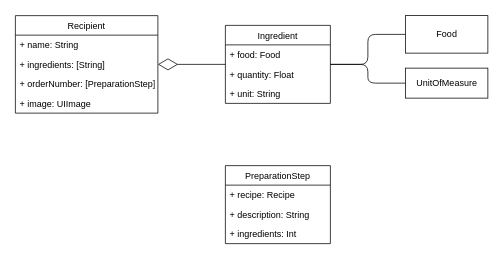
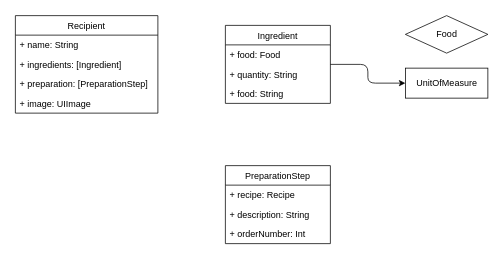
edge "Food" -- "Ingredient": removed
node "Food": shape rectangle -> diamond
edge "Ingredient" -> "Recipient": removed
node "+ ingredients: [String]": label "+ ingredients: [String]" -> "+ ingredients: [Ingredient]"
node "+ quantity: Float": label "+ quantity: Float" -> "+ quantity: String"
edge "Ingredient" -- "UnitOfMeasure": arrowhead none -> classic
node "+ orderNumber: [PreparationStep]": label "+ orderNumber: [PreparationStep]" -> "+ preparation: [PreparationStep]"
node "+ unit: String": label "+ unit: String" -> "+ food: String"
node "+ ingredients: Int": label "+ ingredients: Int" -> "+ orderNumber: Int"
